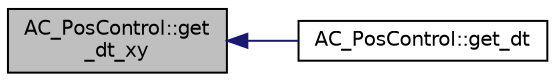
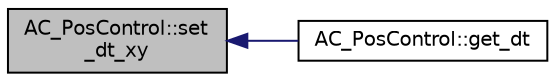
node "AC_PosControl::get _dt_xy": label "AC_PosControl::get _dt_xy" -> "AC_PosControl::set _dt_xy"
